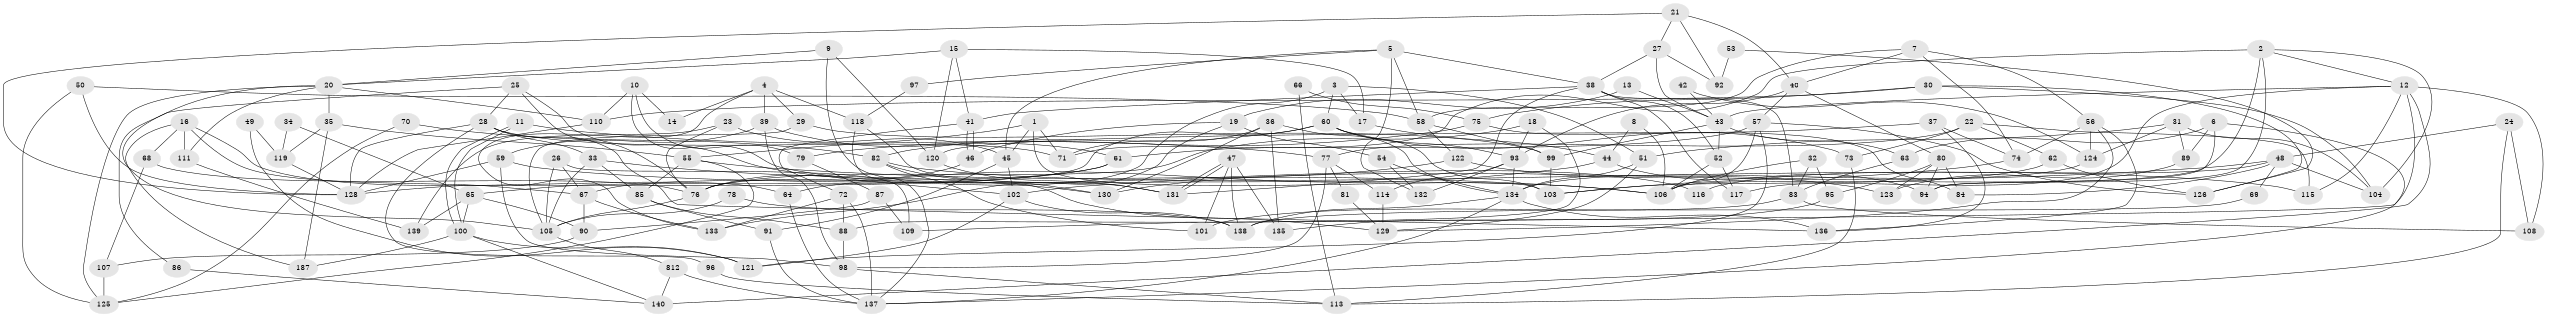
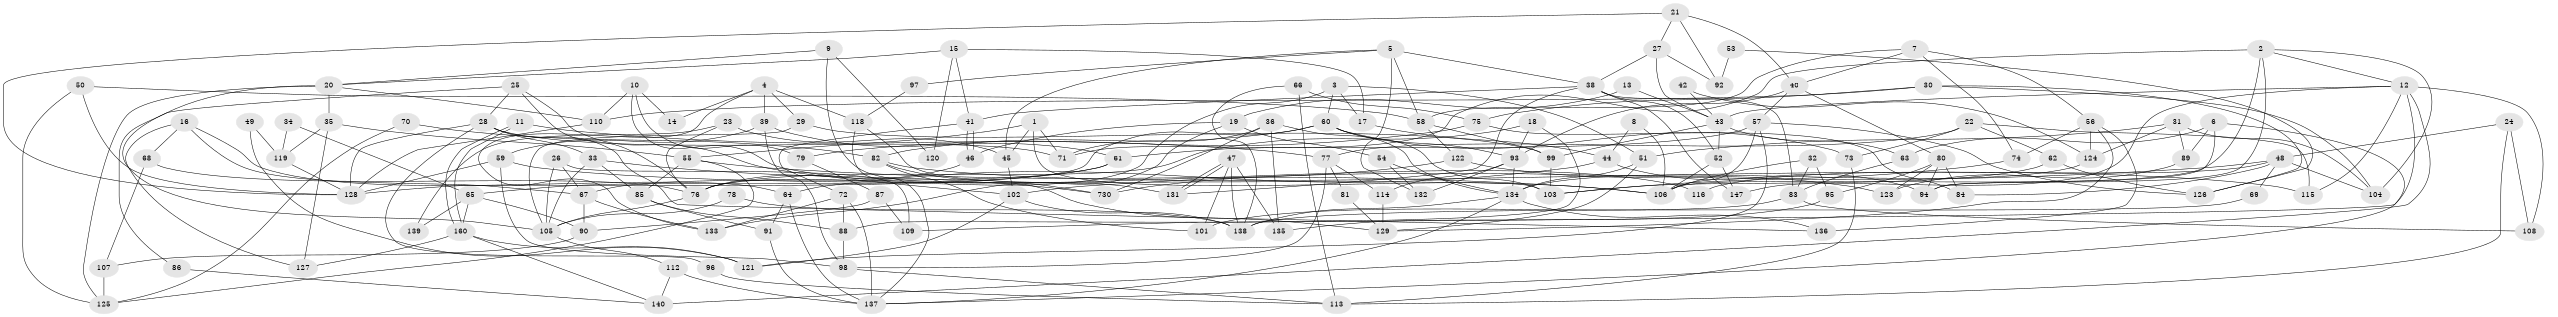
node "37": removed
edge "66" -- "138": added
node "111": removed
edge "120" -- "131": removed
node "130": label "130" -> "730"
node "117": label "117" -> "147"
edge "45" -- "91": now "64" -- "91"
node "100": label "100" -> "160"
node "187": label "187" -> "127"
node "812": label "812" -> "112"
